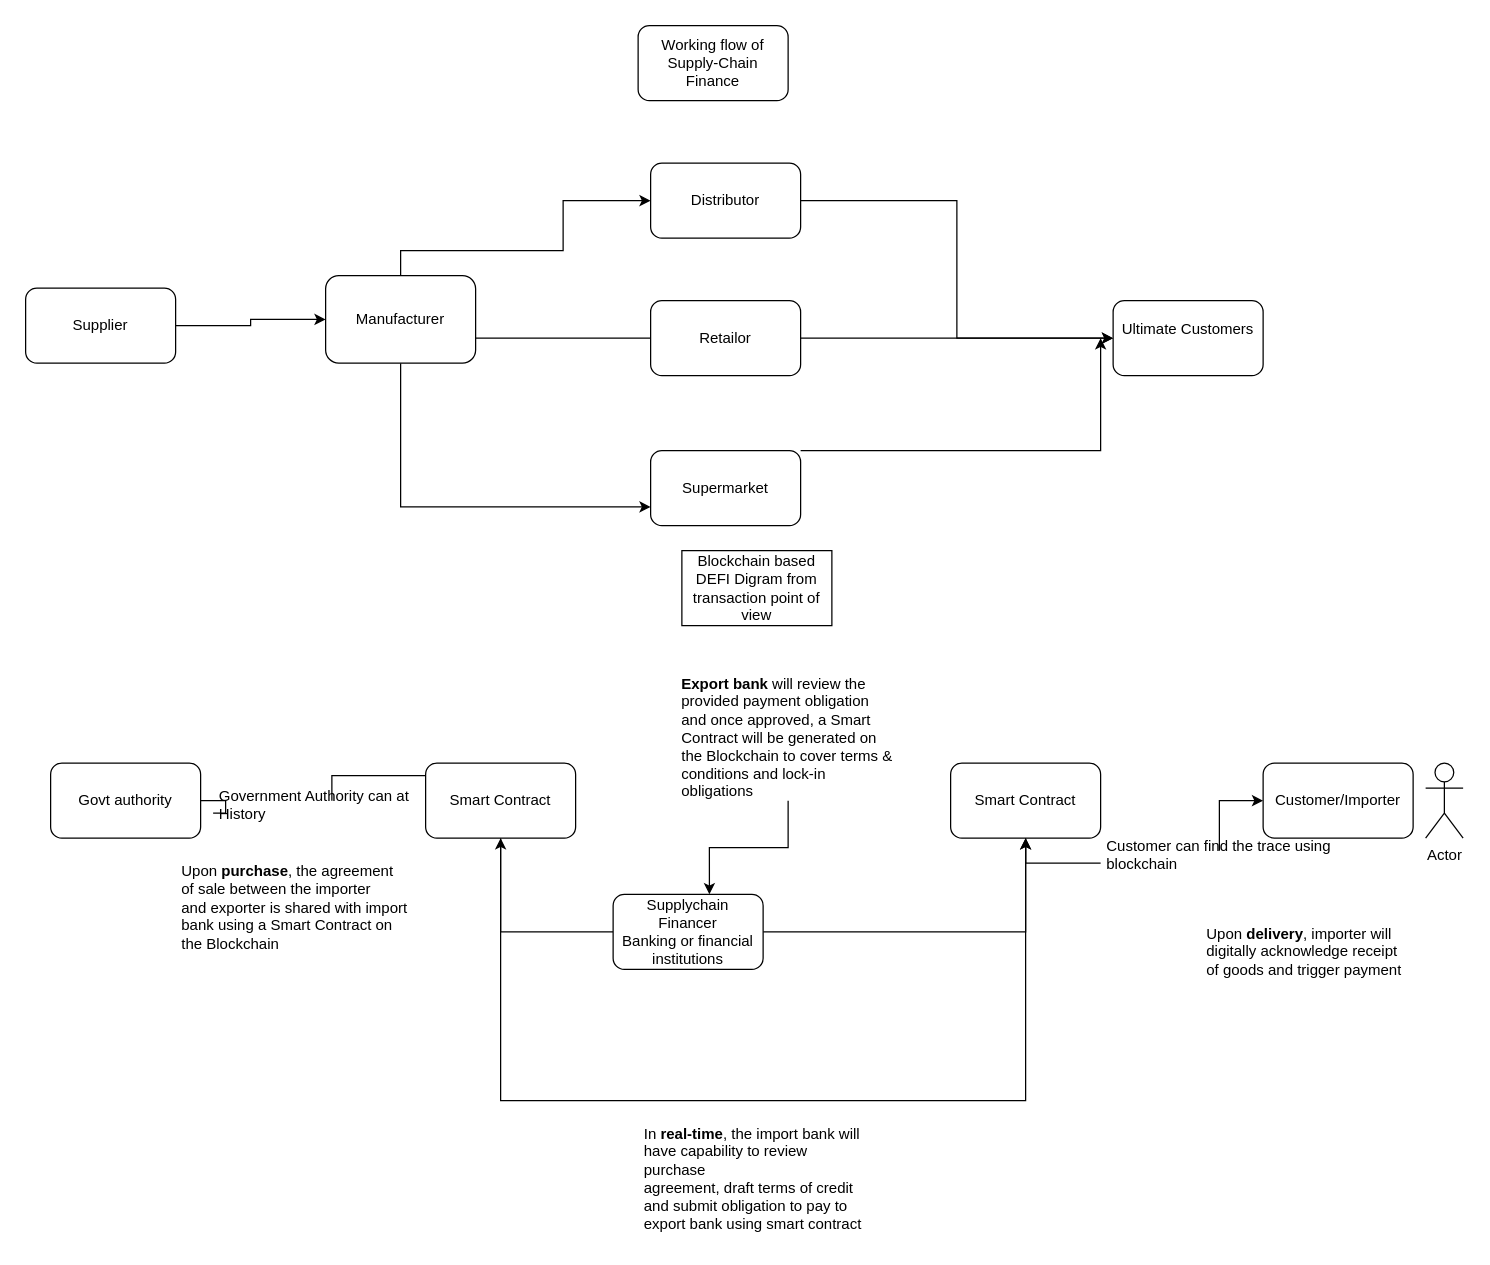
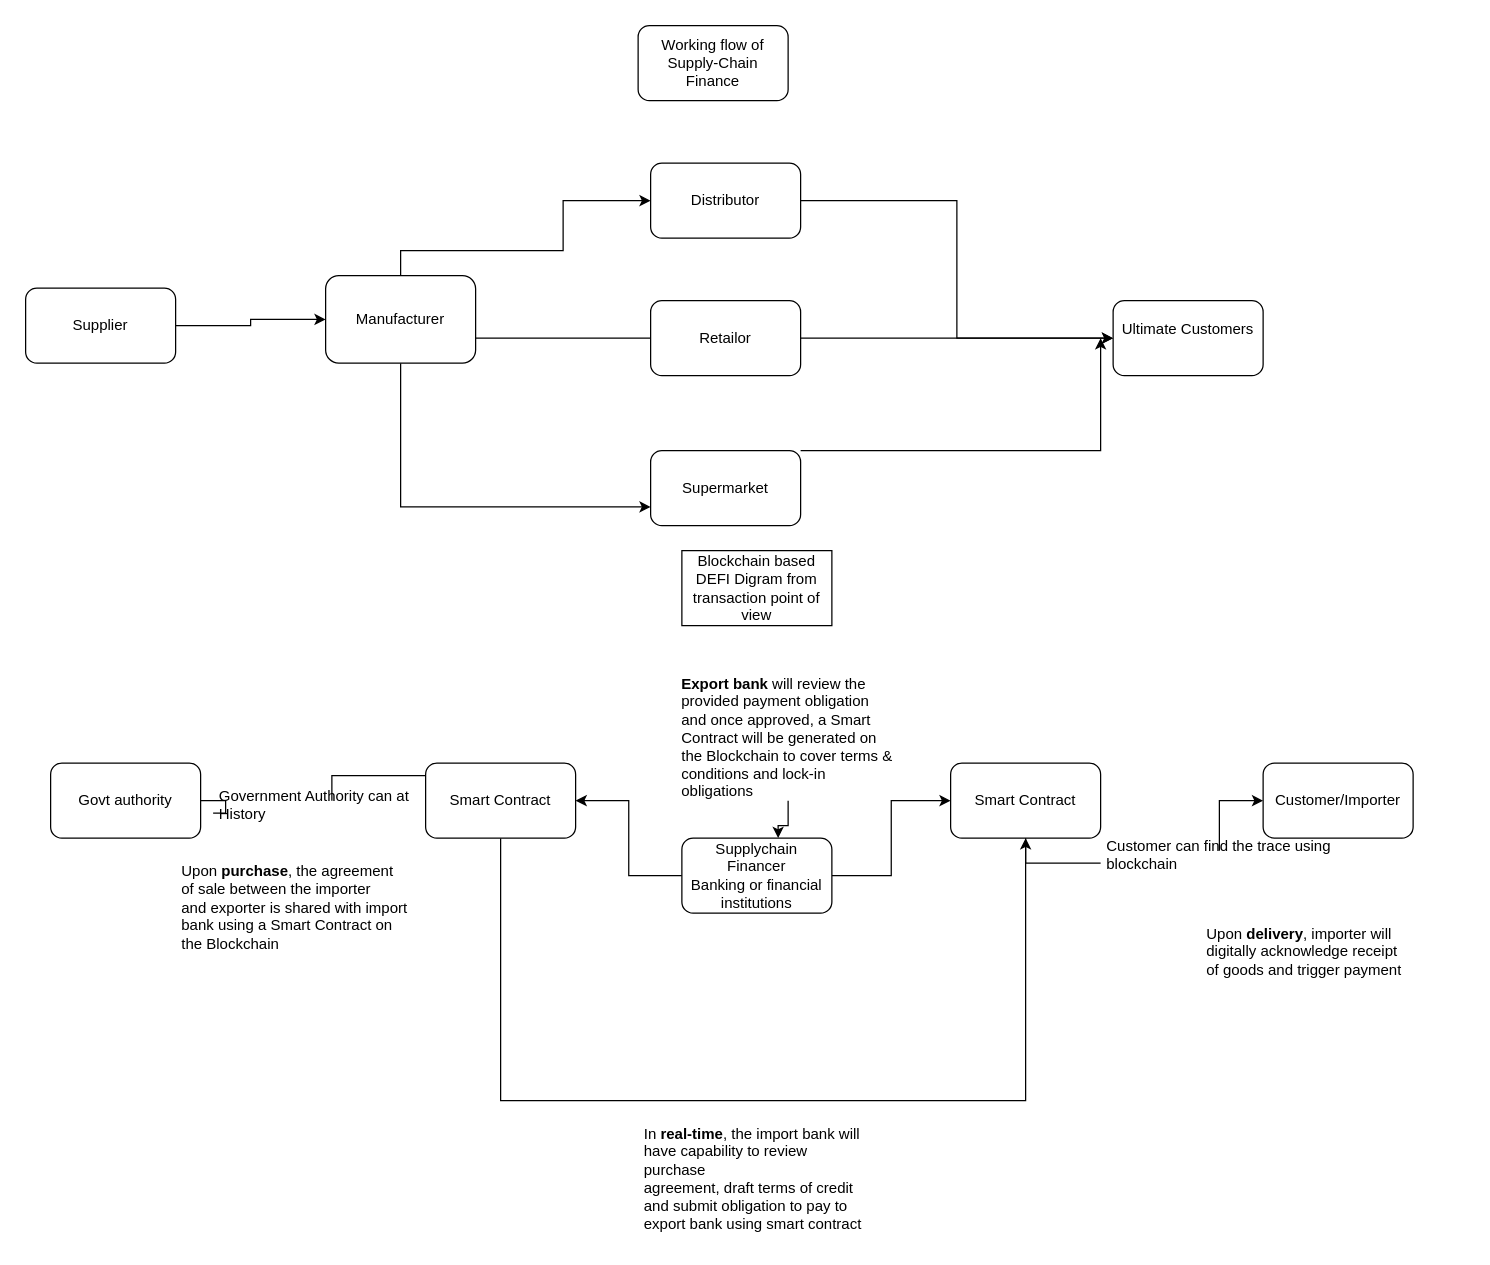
node "Actor": removed
node "Supplychain Financer Banking or financial institutions": moved (688, 932) -> (757, 876)
